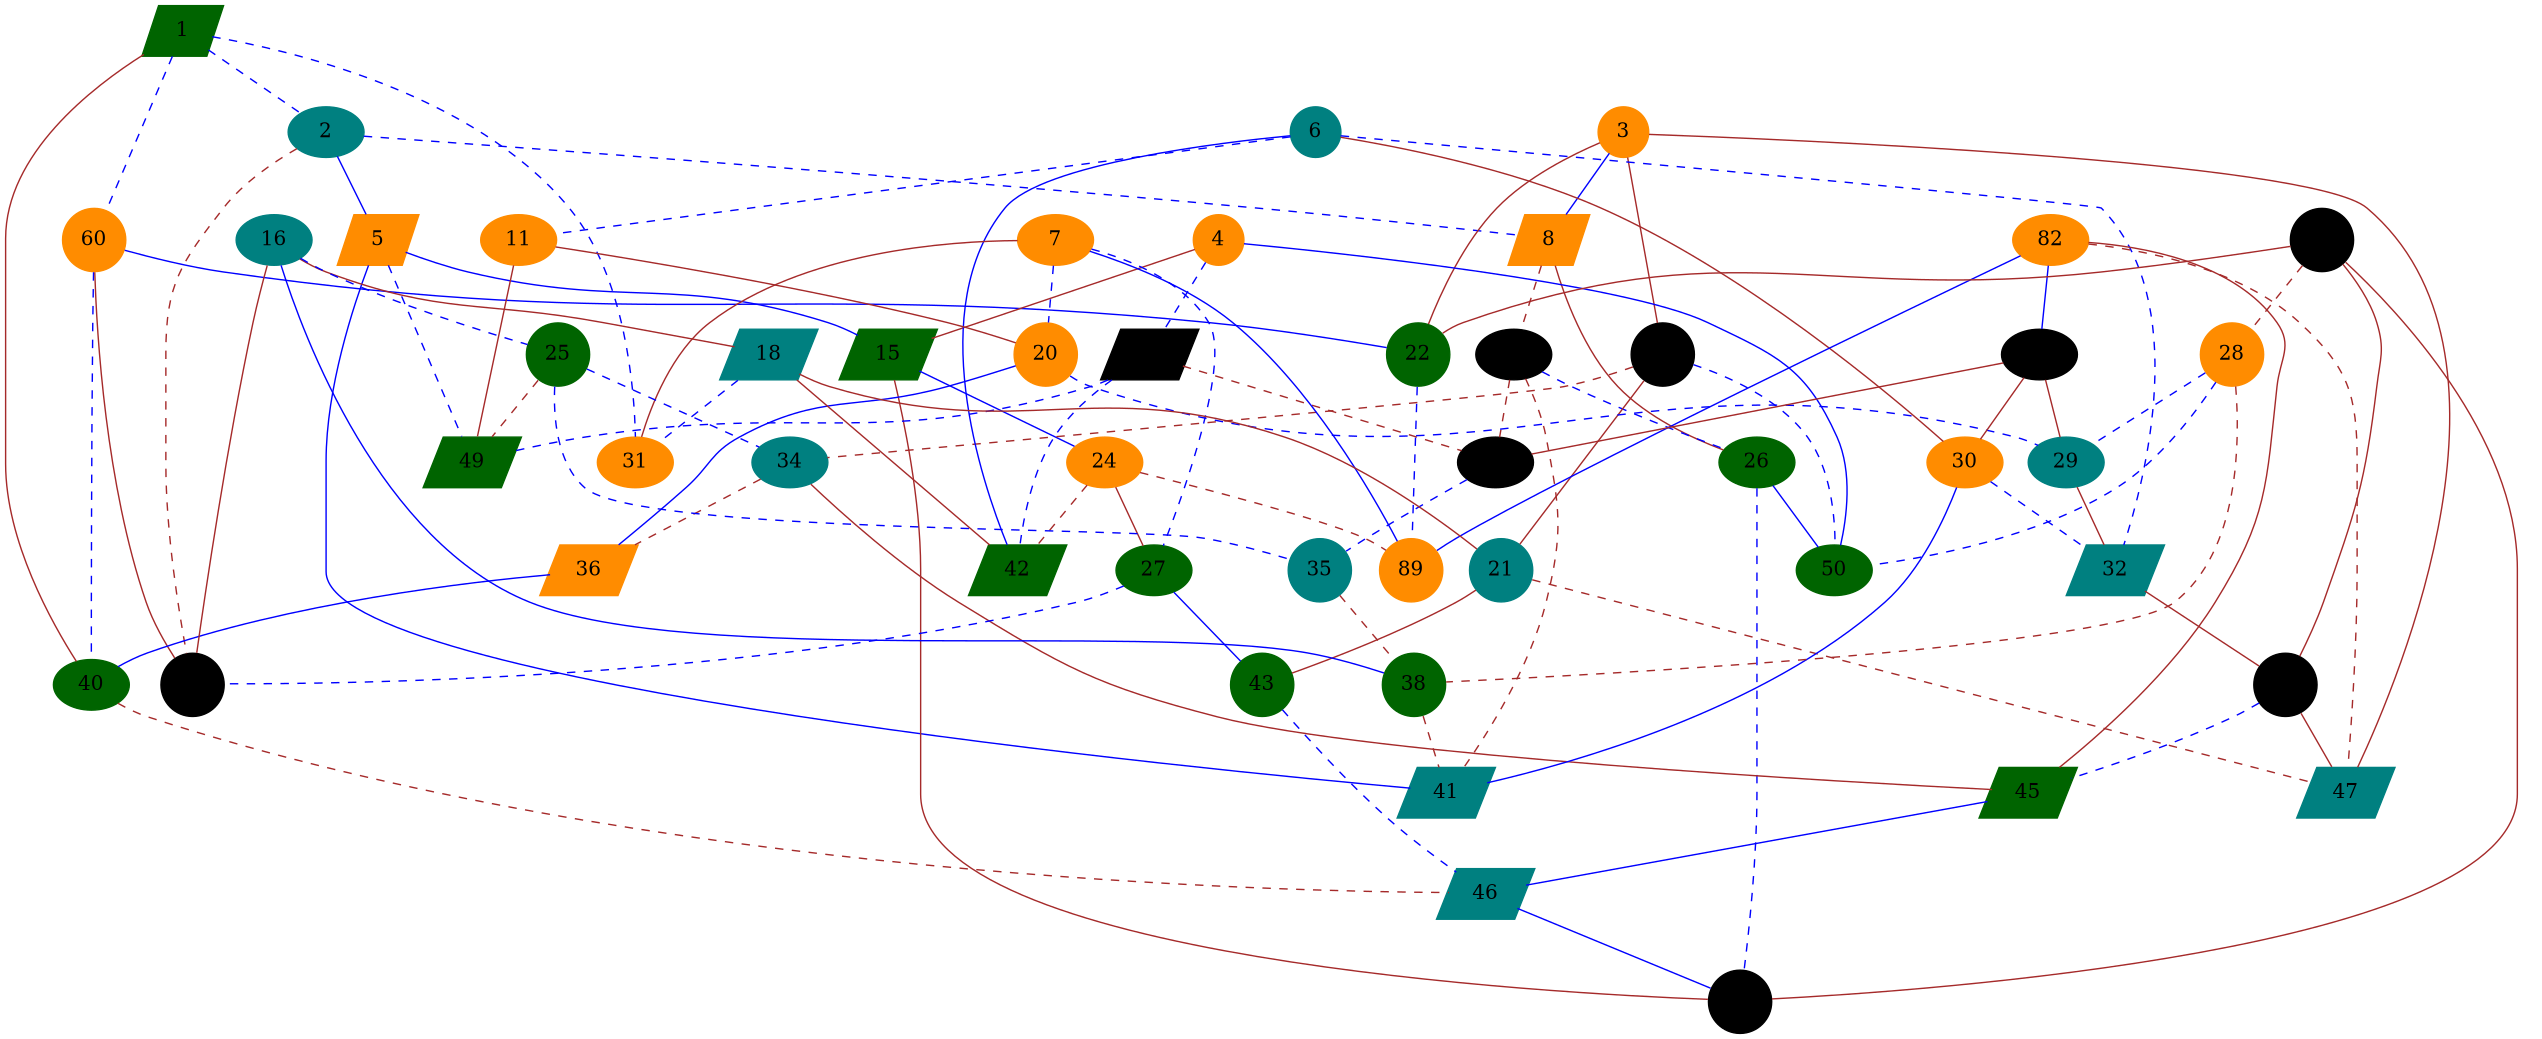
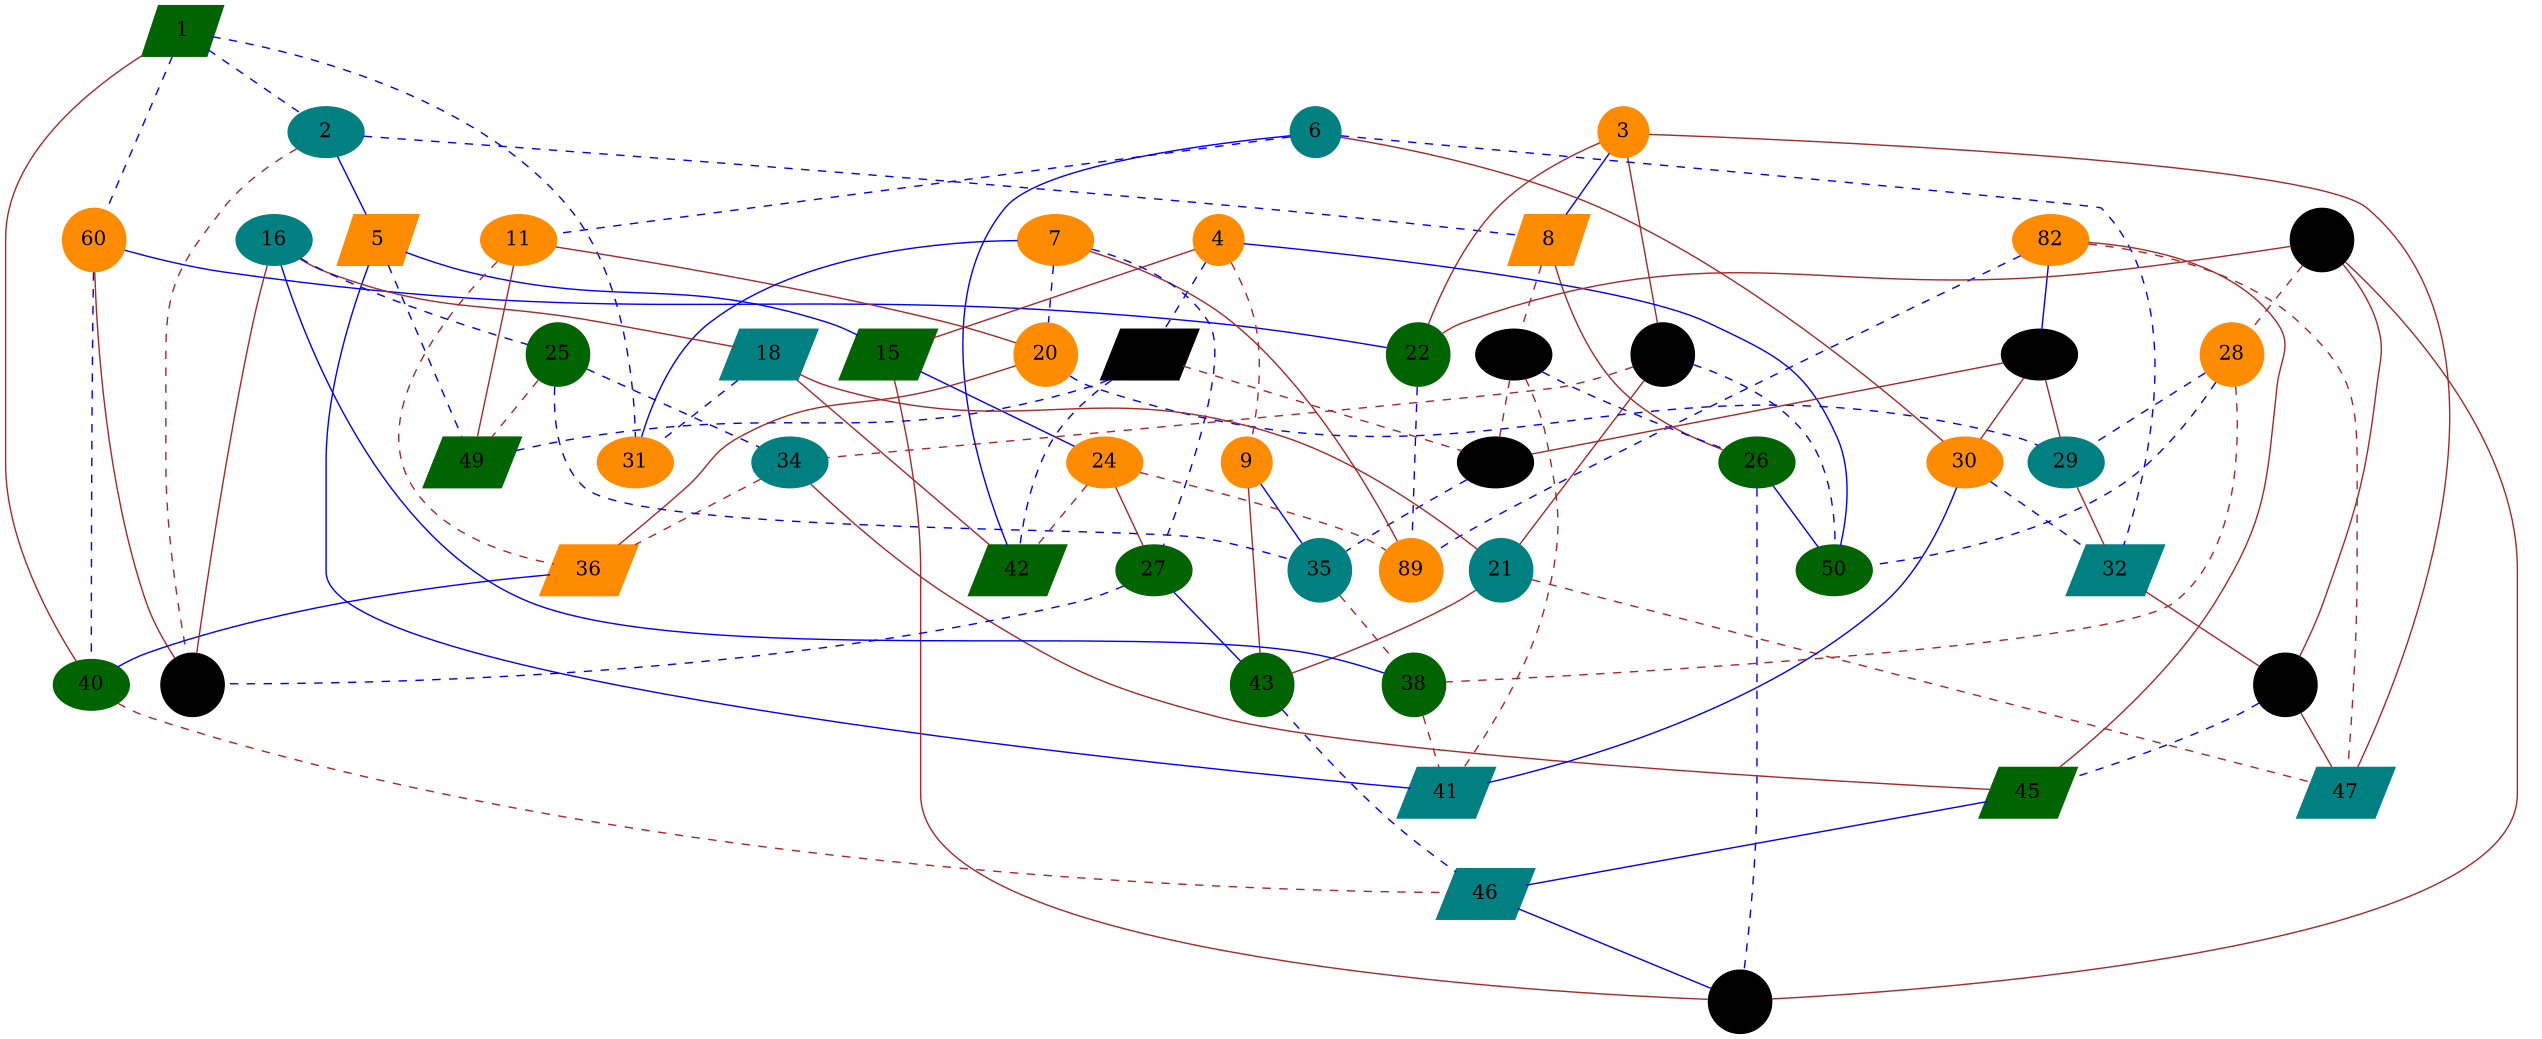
edge "7" -- "31": color brown -> blue
edge "7" -- "89": color blue -> brown
edge "82" -- "89": style solid -> dashed
edge "20" -- "36": color blue -> brown
edge "11" -- "36": added
node "9": added
